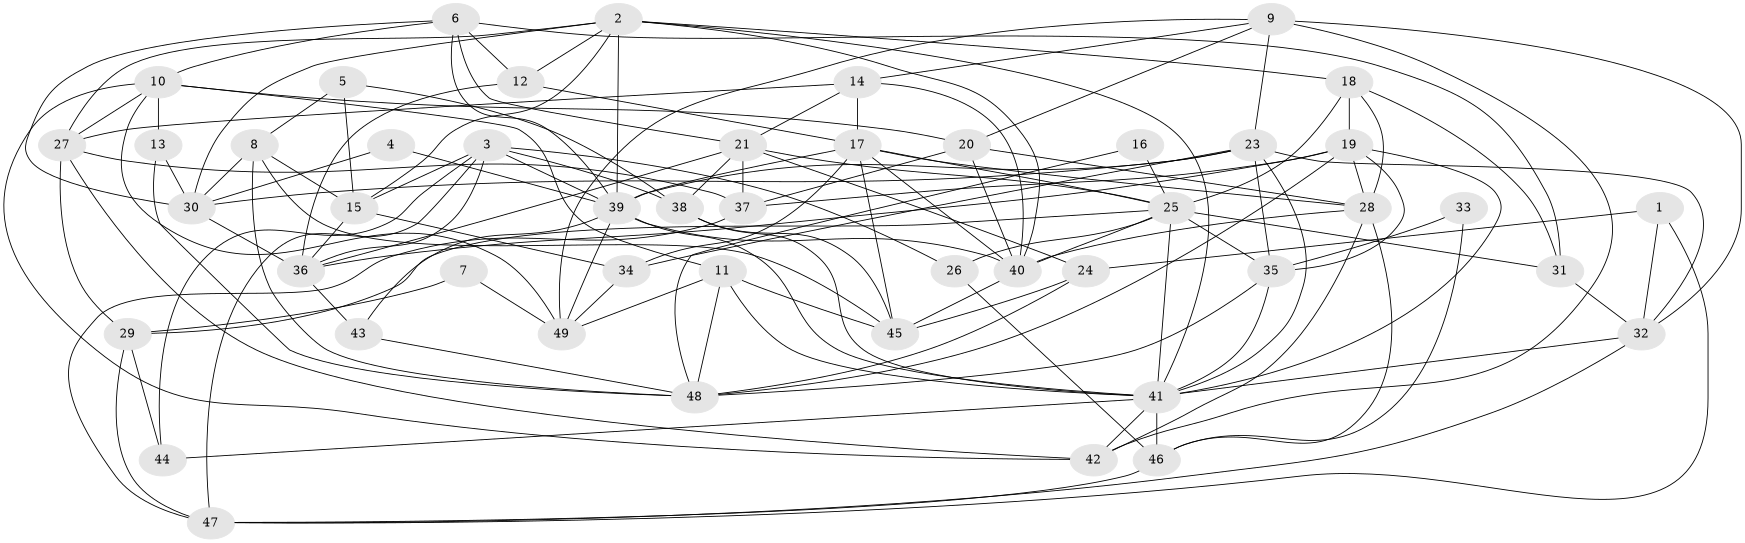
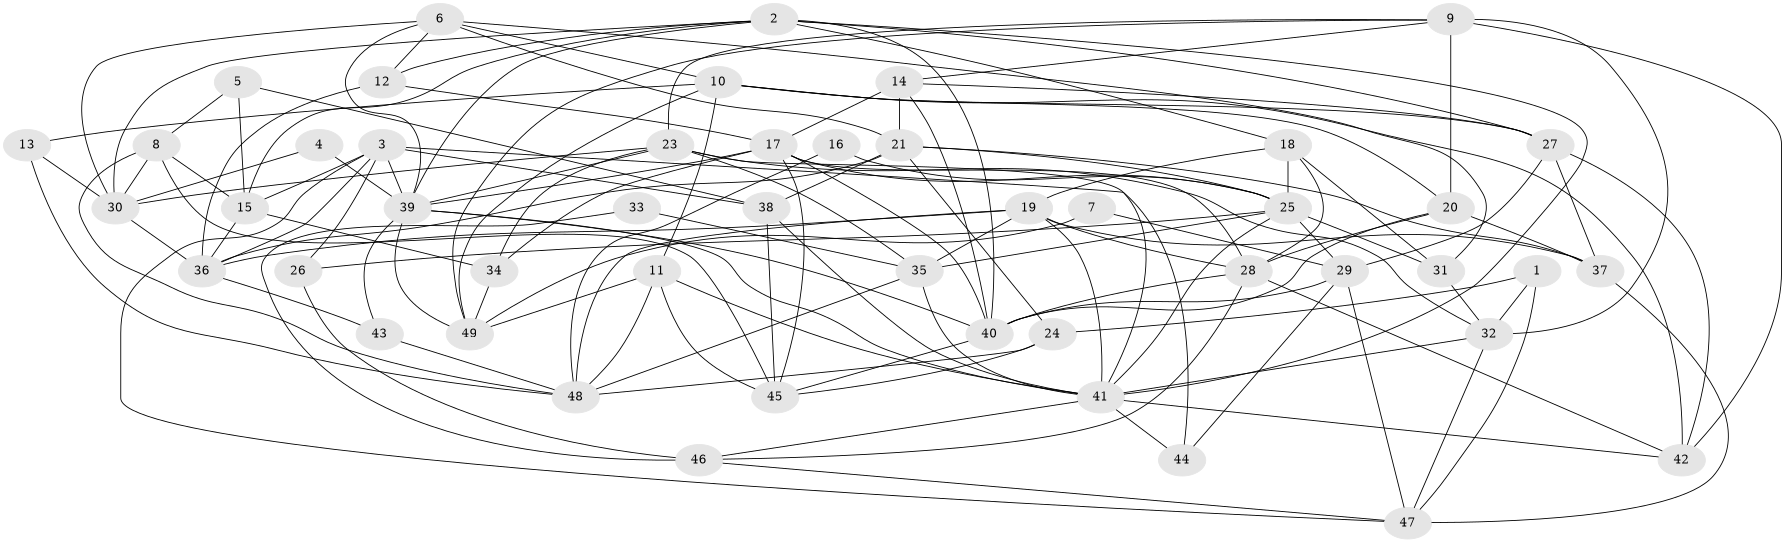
edge "25" -- "40": now "29" -- "40"
